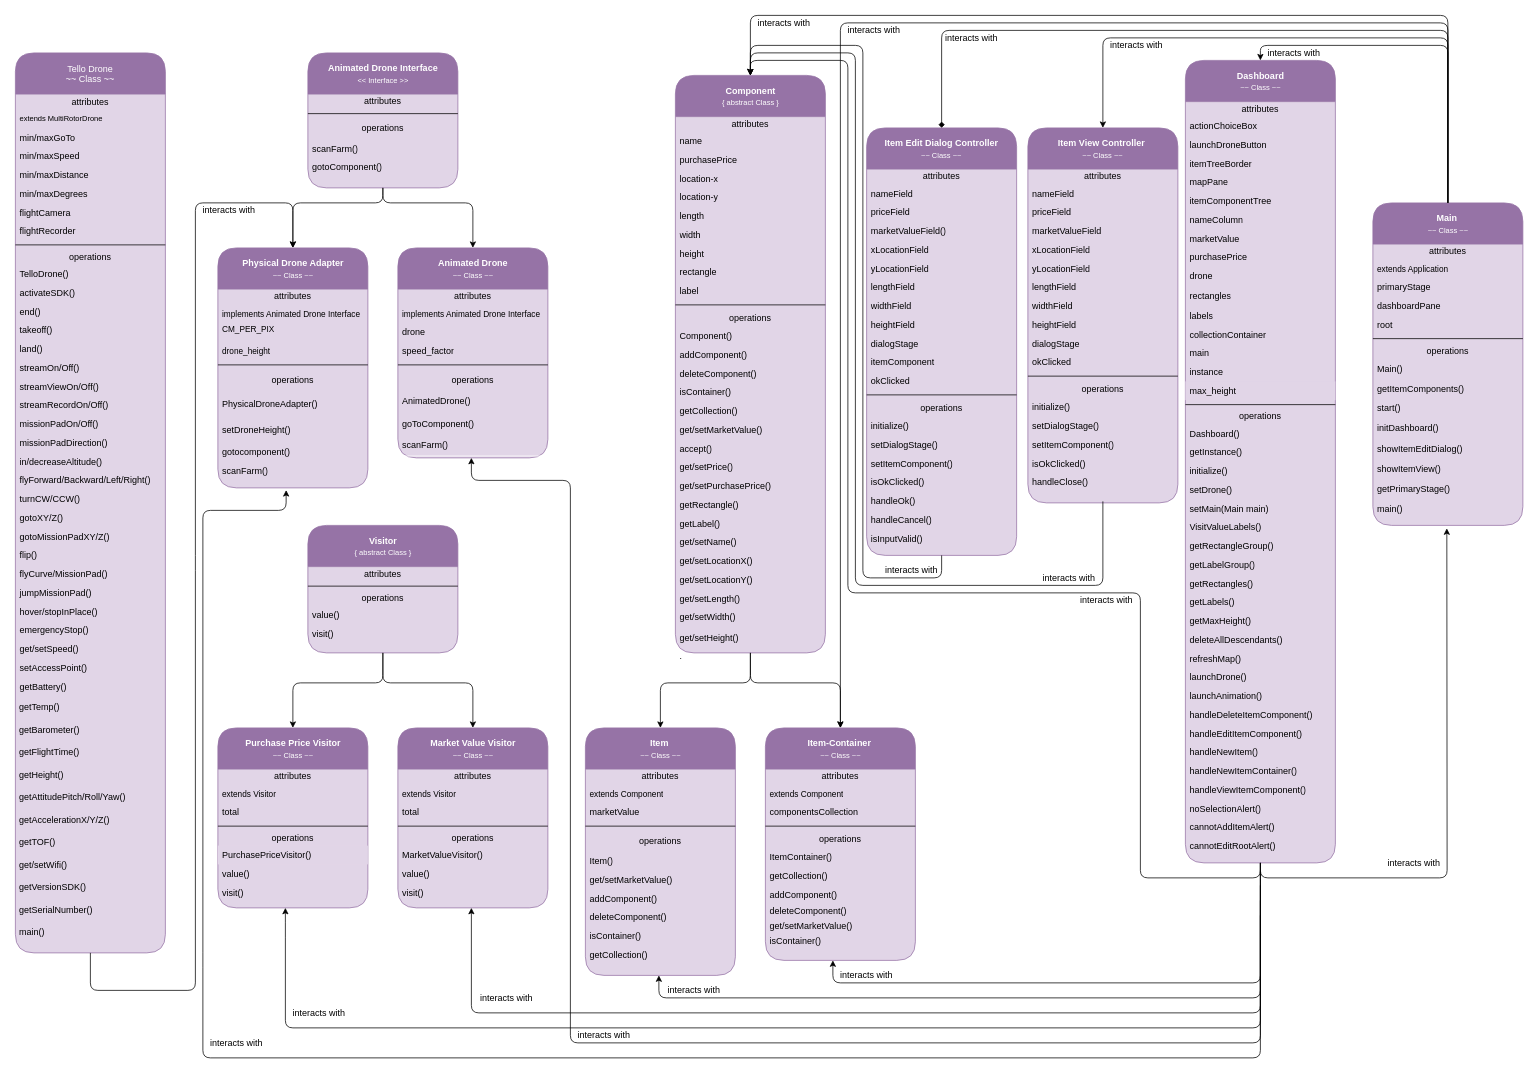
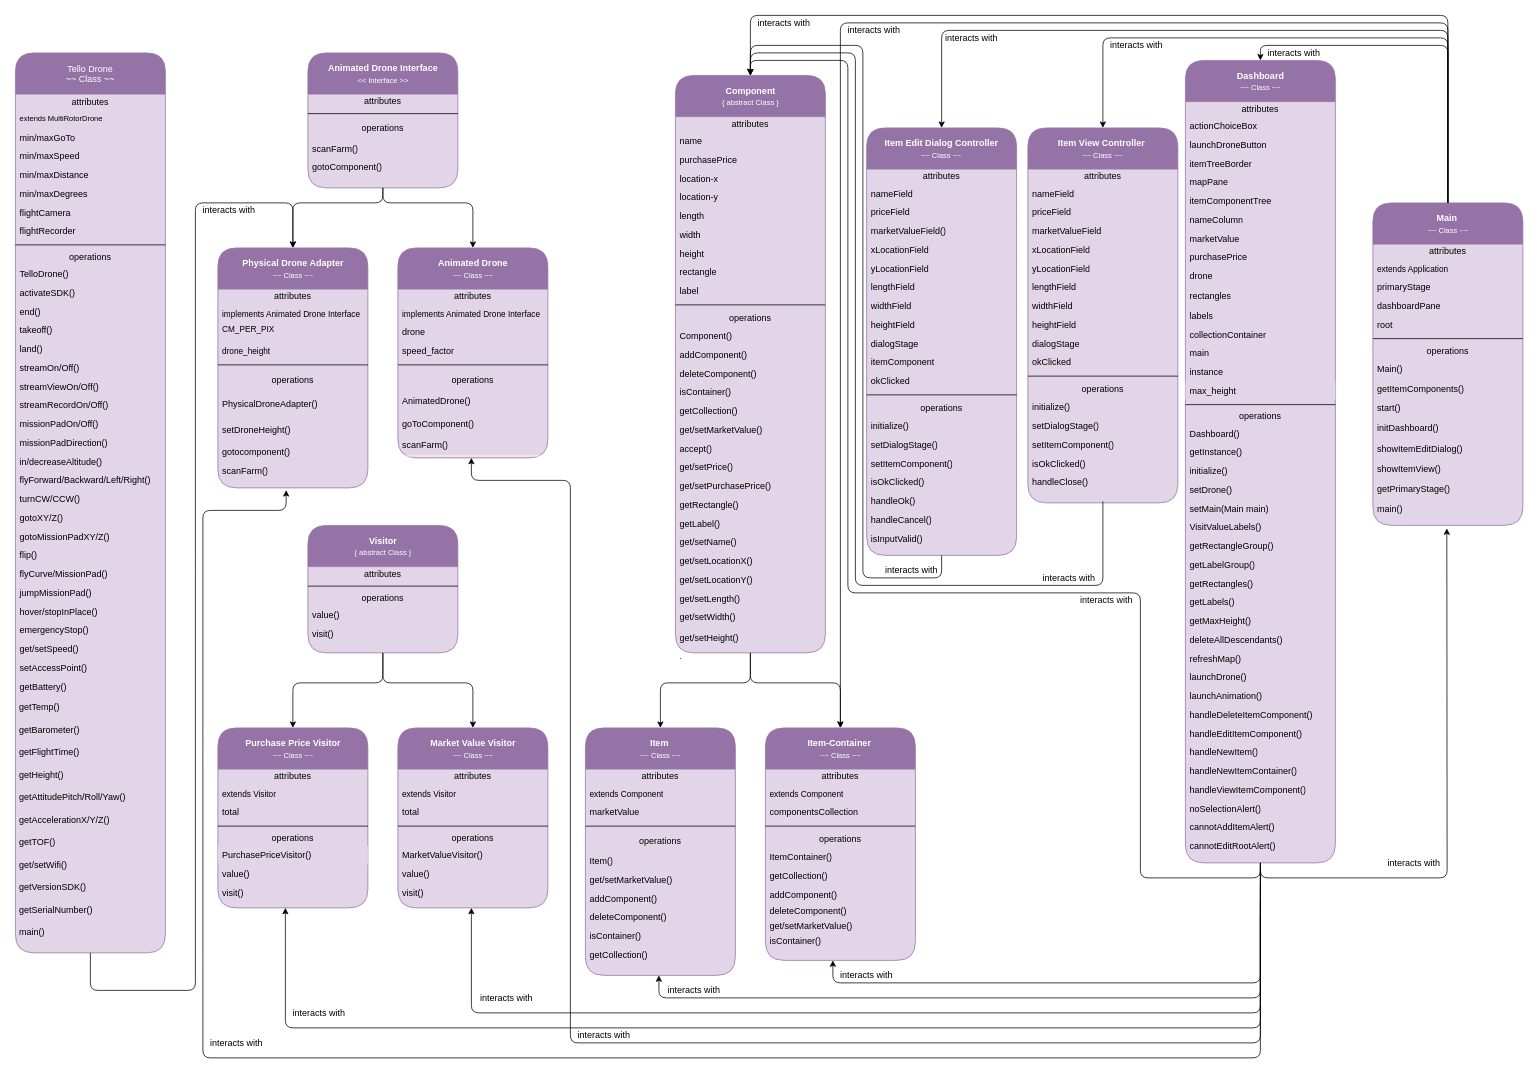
edge "Main ~~ Class ~~" -> "Item Edit Dialog Controller ~~ Class ~~": arrowhead diamond -> classic
